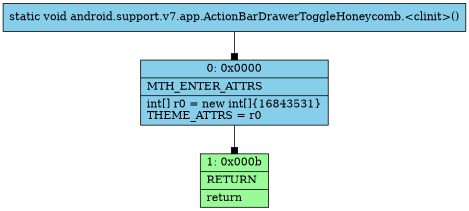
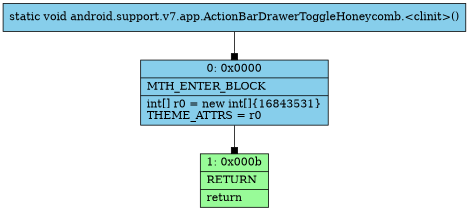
node "0: 0x0000": text "MTH_ENTER_ATTRS" -> "MTH_ENTER_BLOCK"
